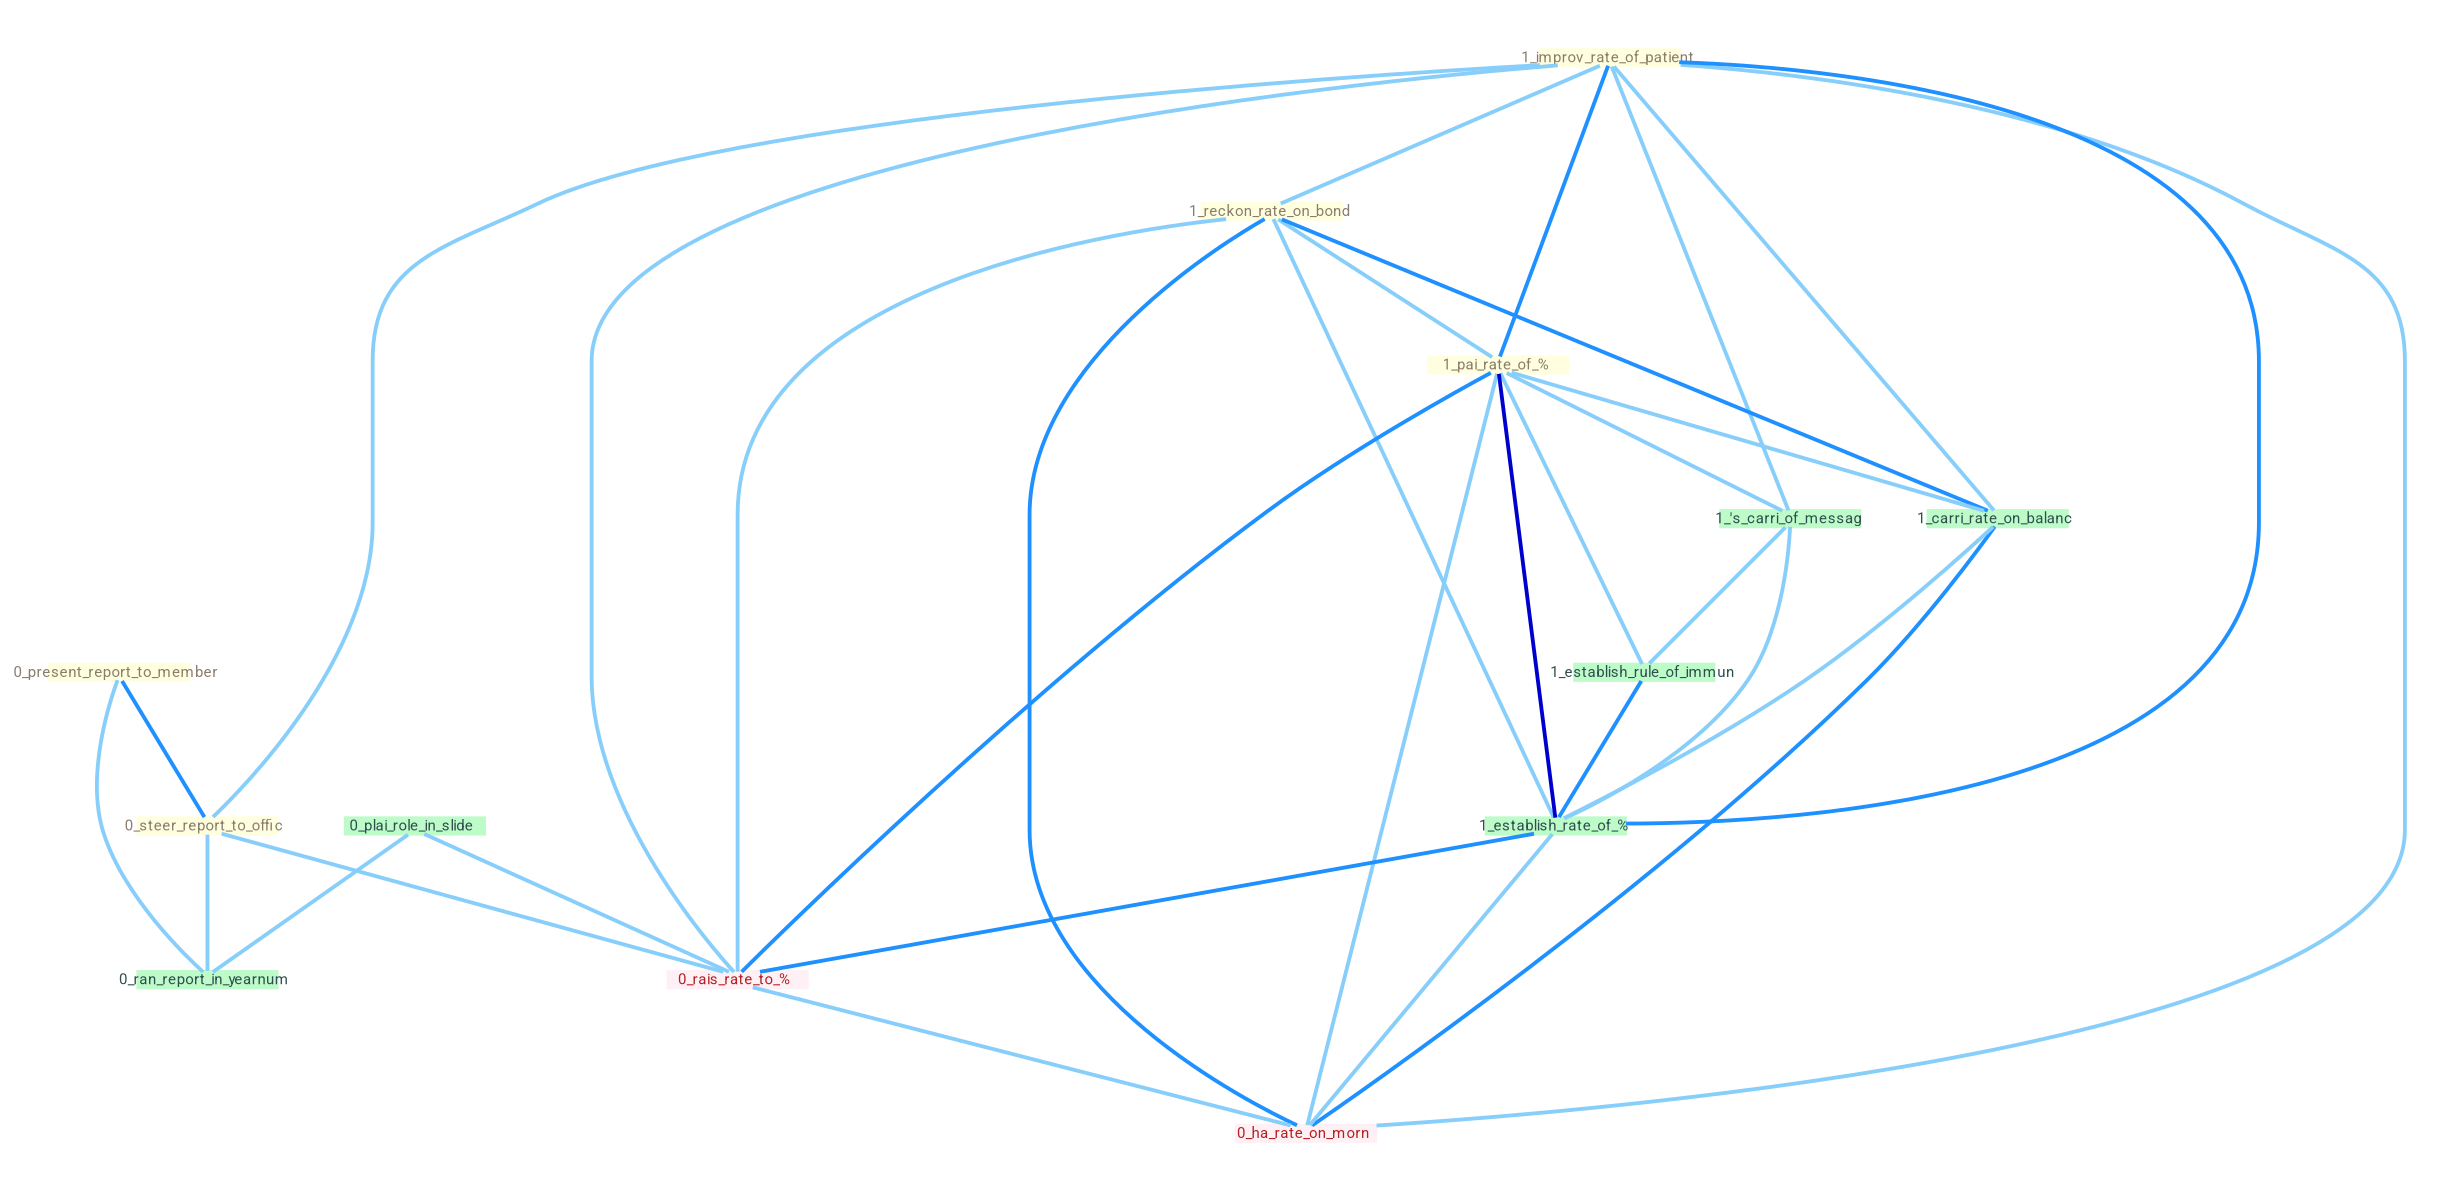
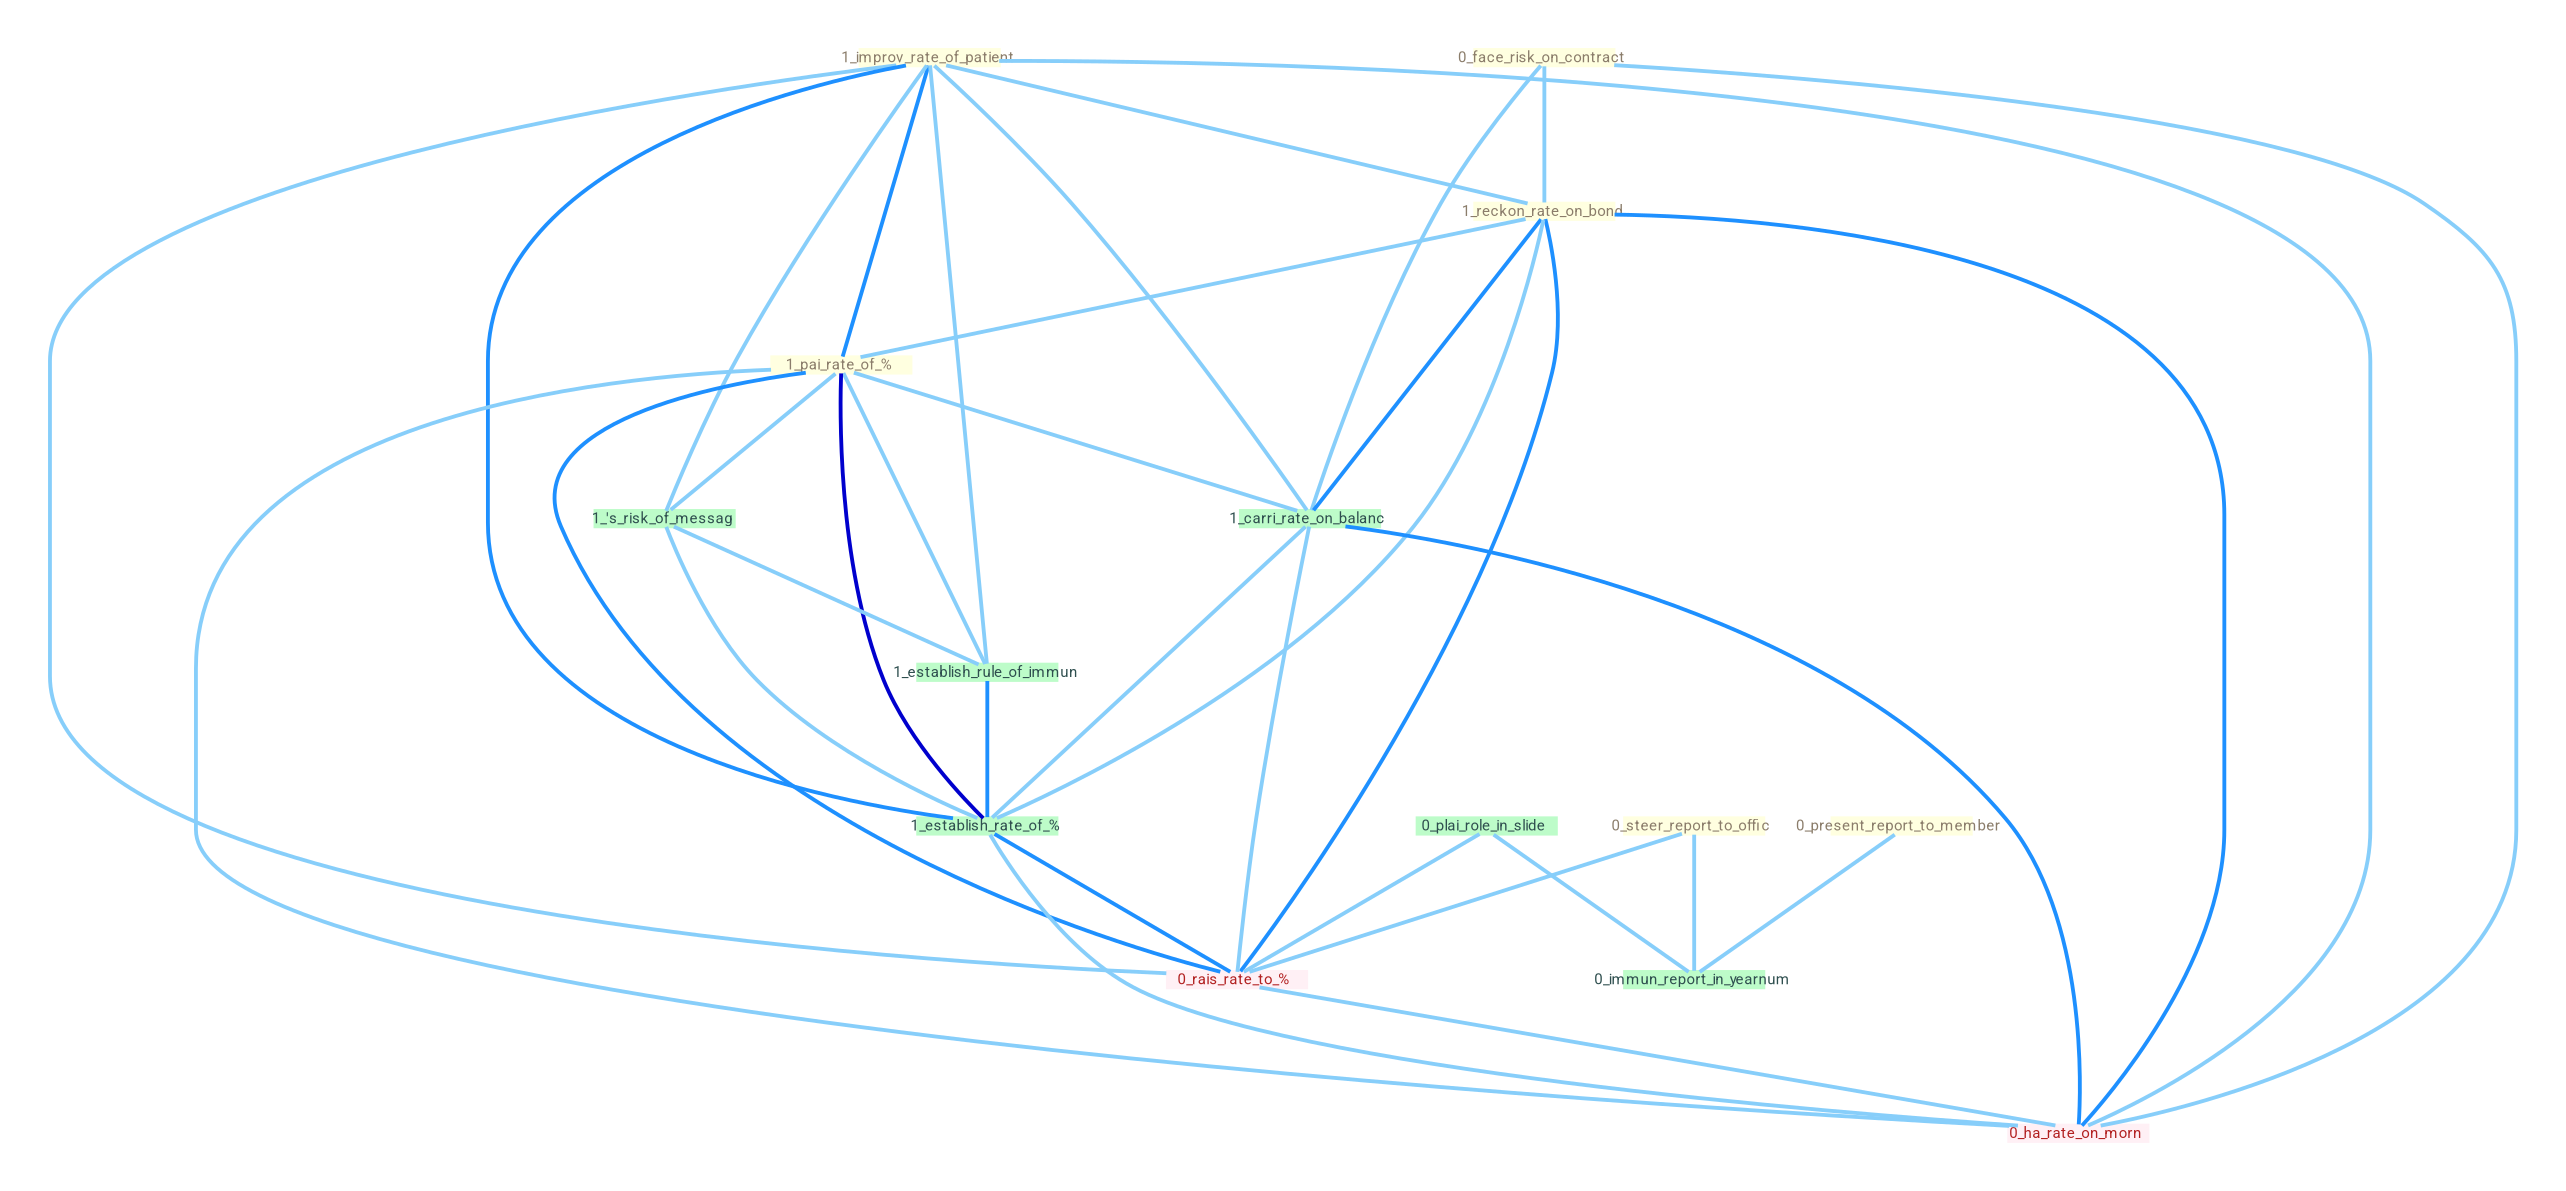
node "0_face_risk_on_contract": added
edge "1_improv_rate_of_patient" -- "0_steer_report_to_offic": now "1_improv_rate_of_patient" -- "1_establish_rule_of_immun"
edge "1_reckon_rate_on_bond" -- "0_rais_rate_to_%": color #87cefa -> #1e90ff
node "1_'s_carri_of_messag": label "1_'s_carri_of_messag" -> "1_'s_risk_of_messag"
edge "1_carri_rate_on_balanc" -- "0_rais_rate_to_%": added
edge "0_present_report_to_member" -- "0_steer_report_to_offic": removed
node "0_ran_report_in_yearnum": label "0_ran_report_in_yearnum" -> "0_immun_report_in_yearnum"
